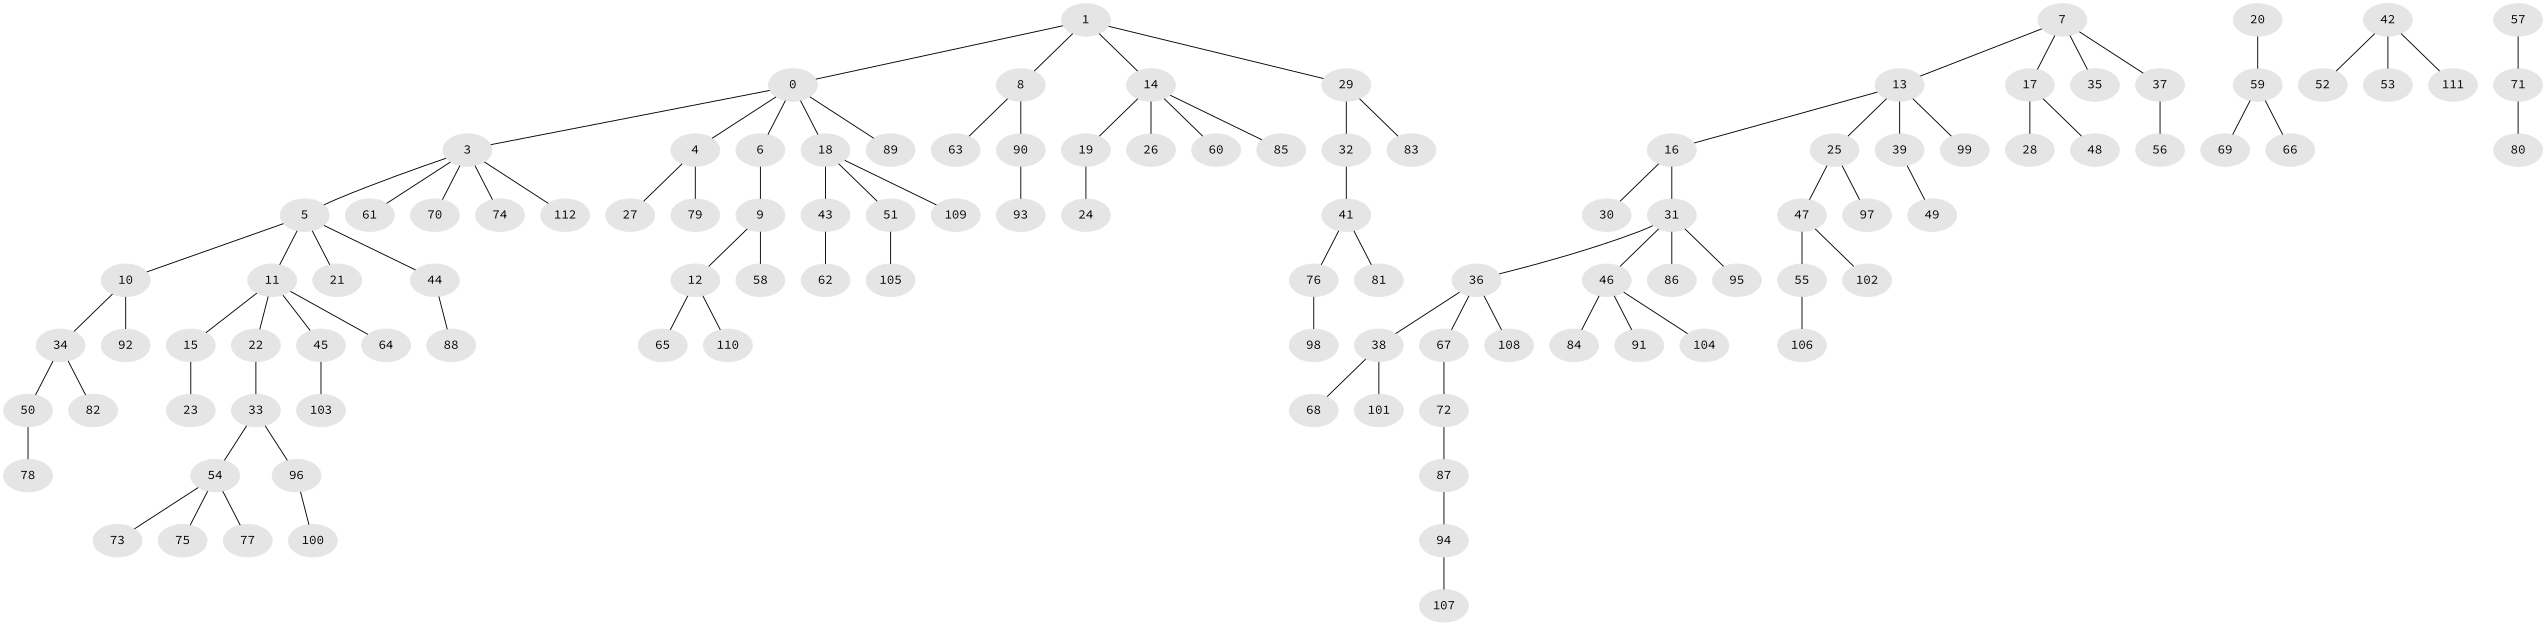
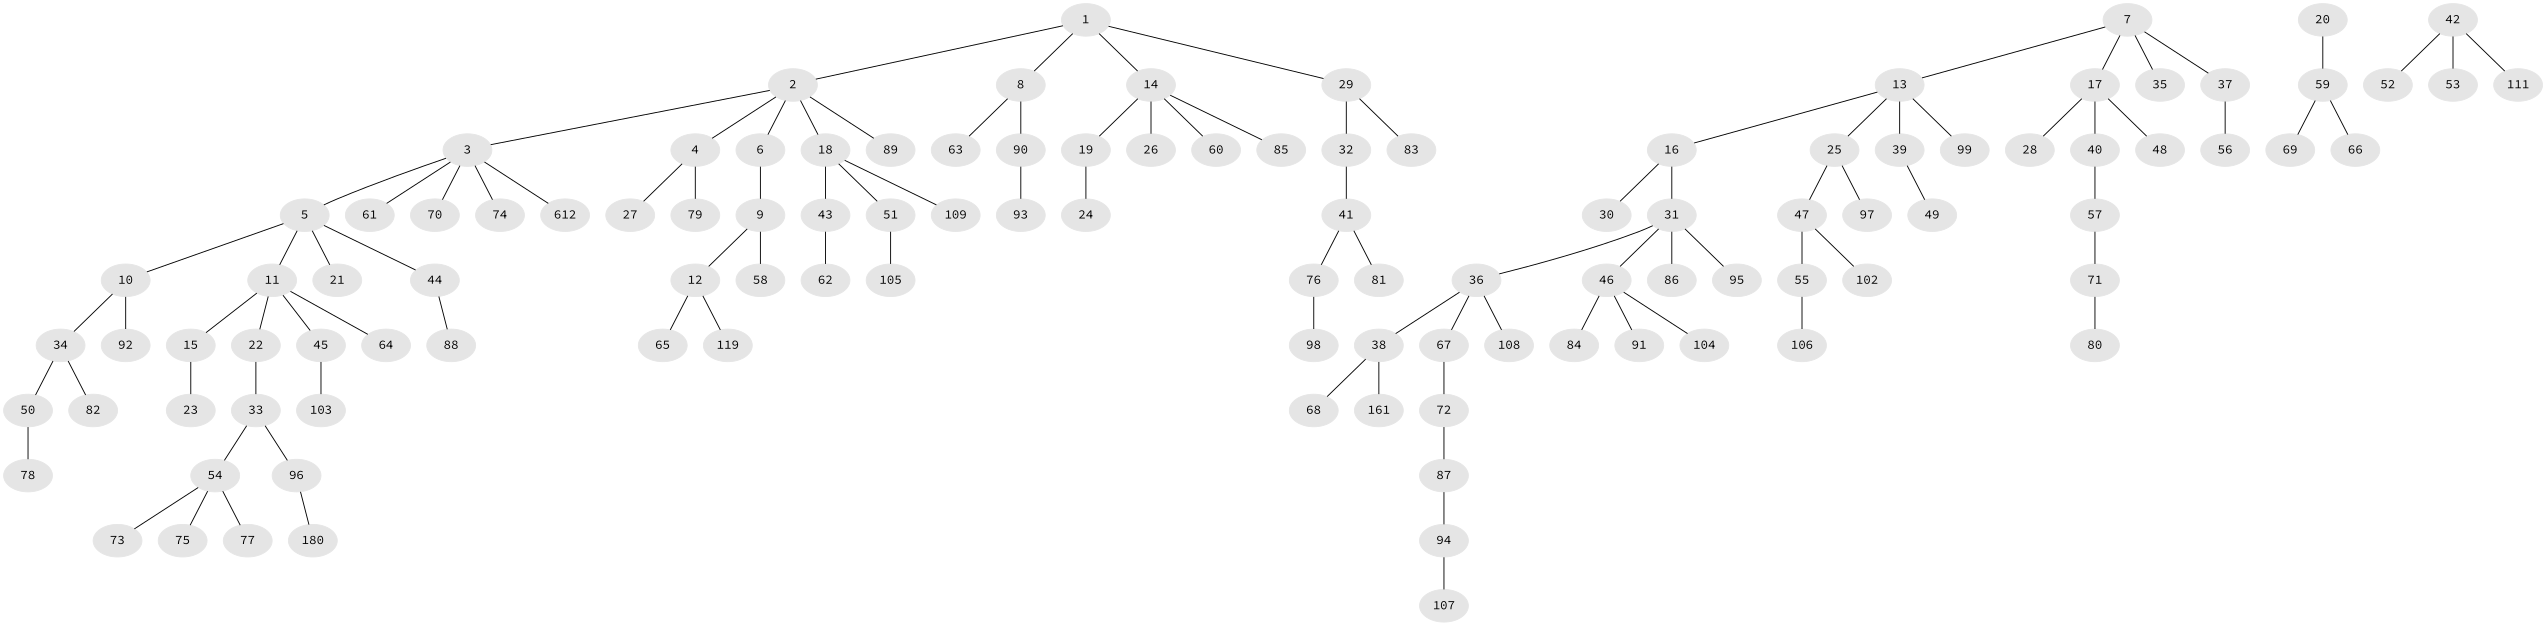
node "0": label "0" -> "2"
node "40": added
node "112": label "112" -> "612"
node "110": label "110" -> "119"
node "101": label "101" -> "161"
node "100": label "100" -> "180"
